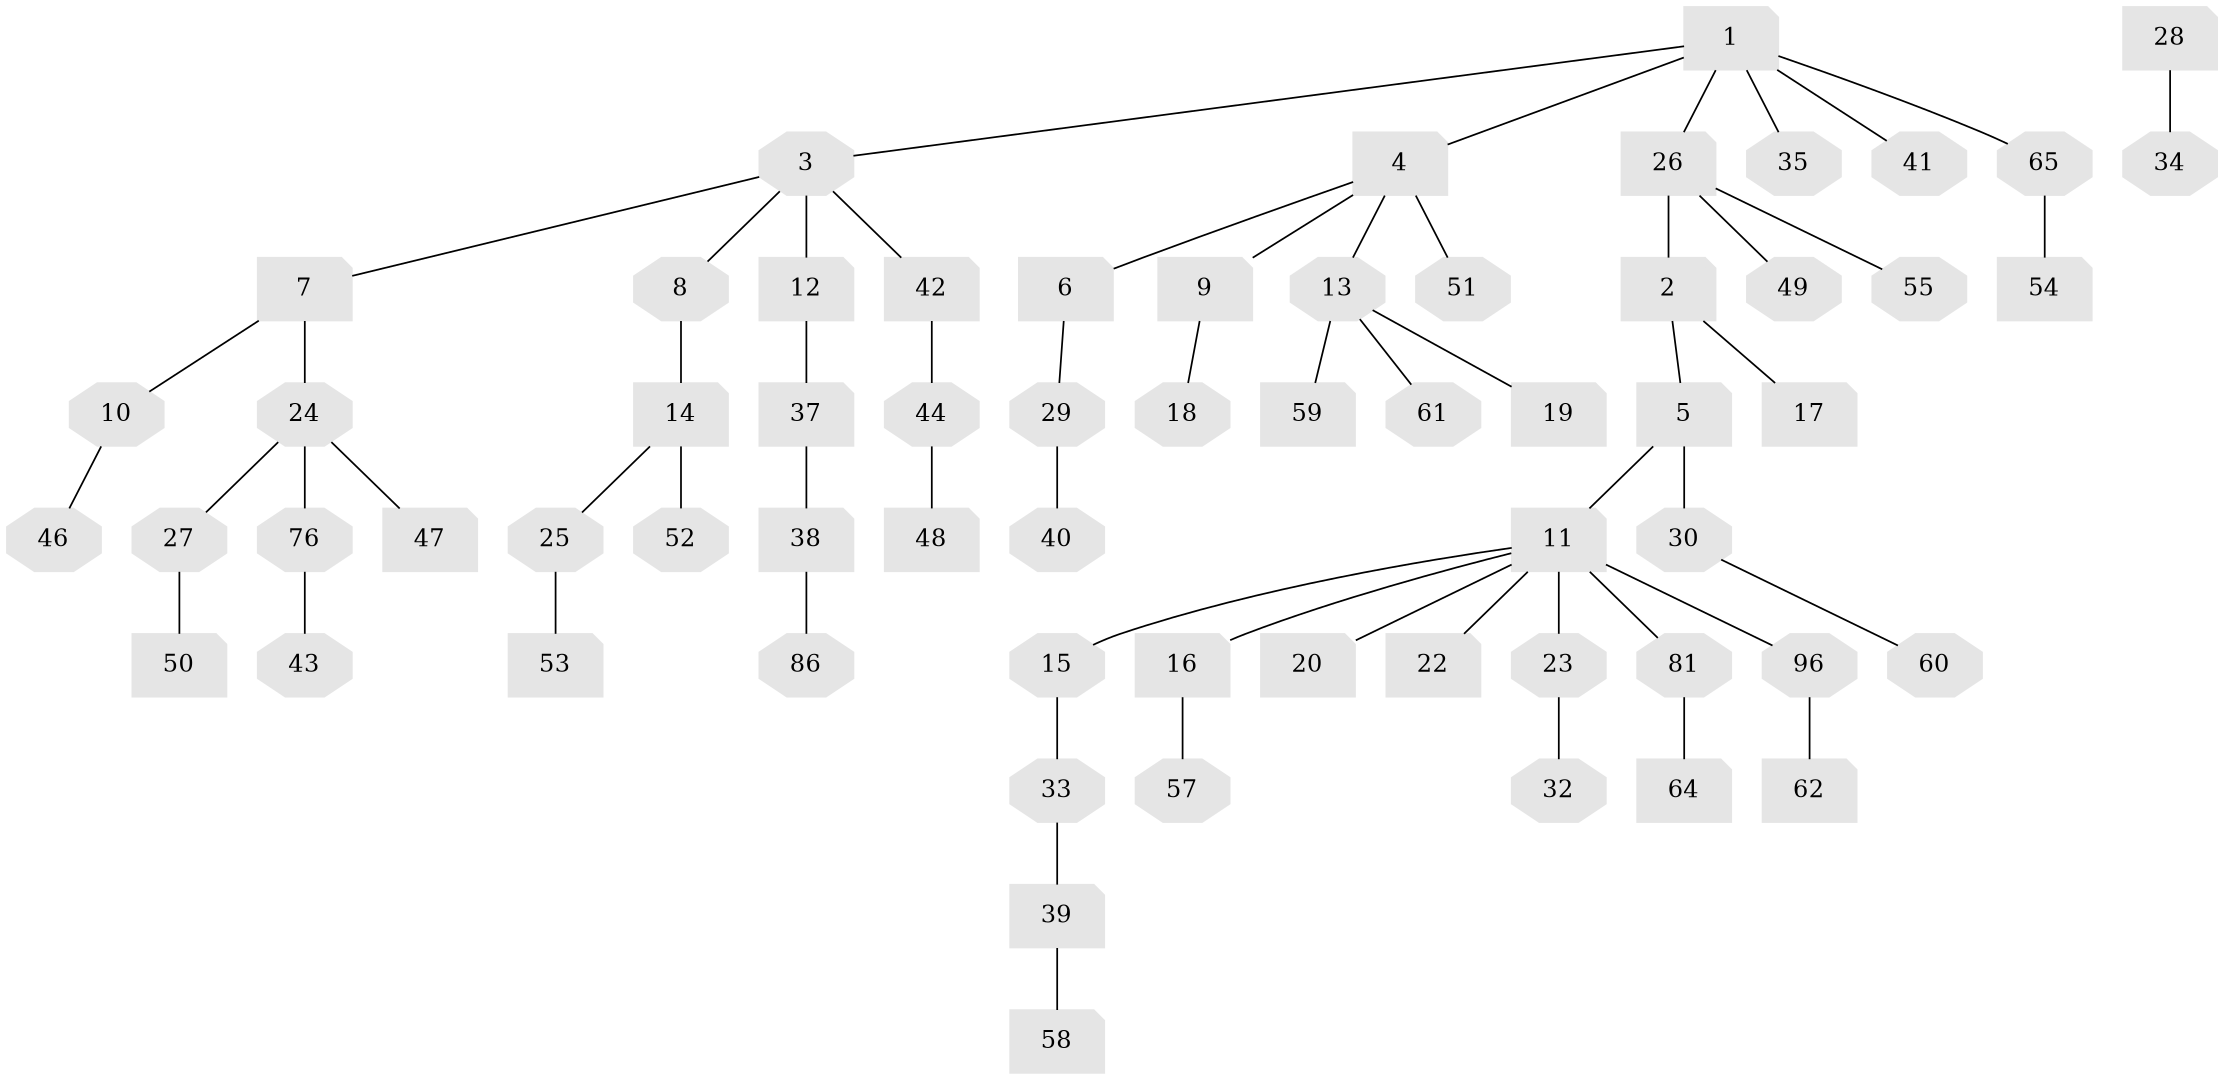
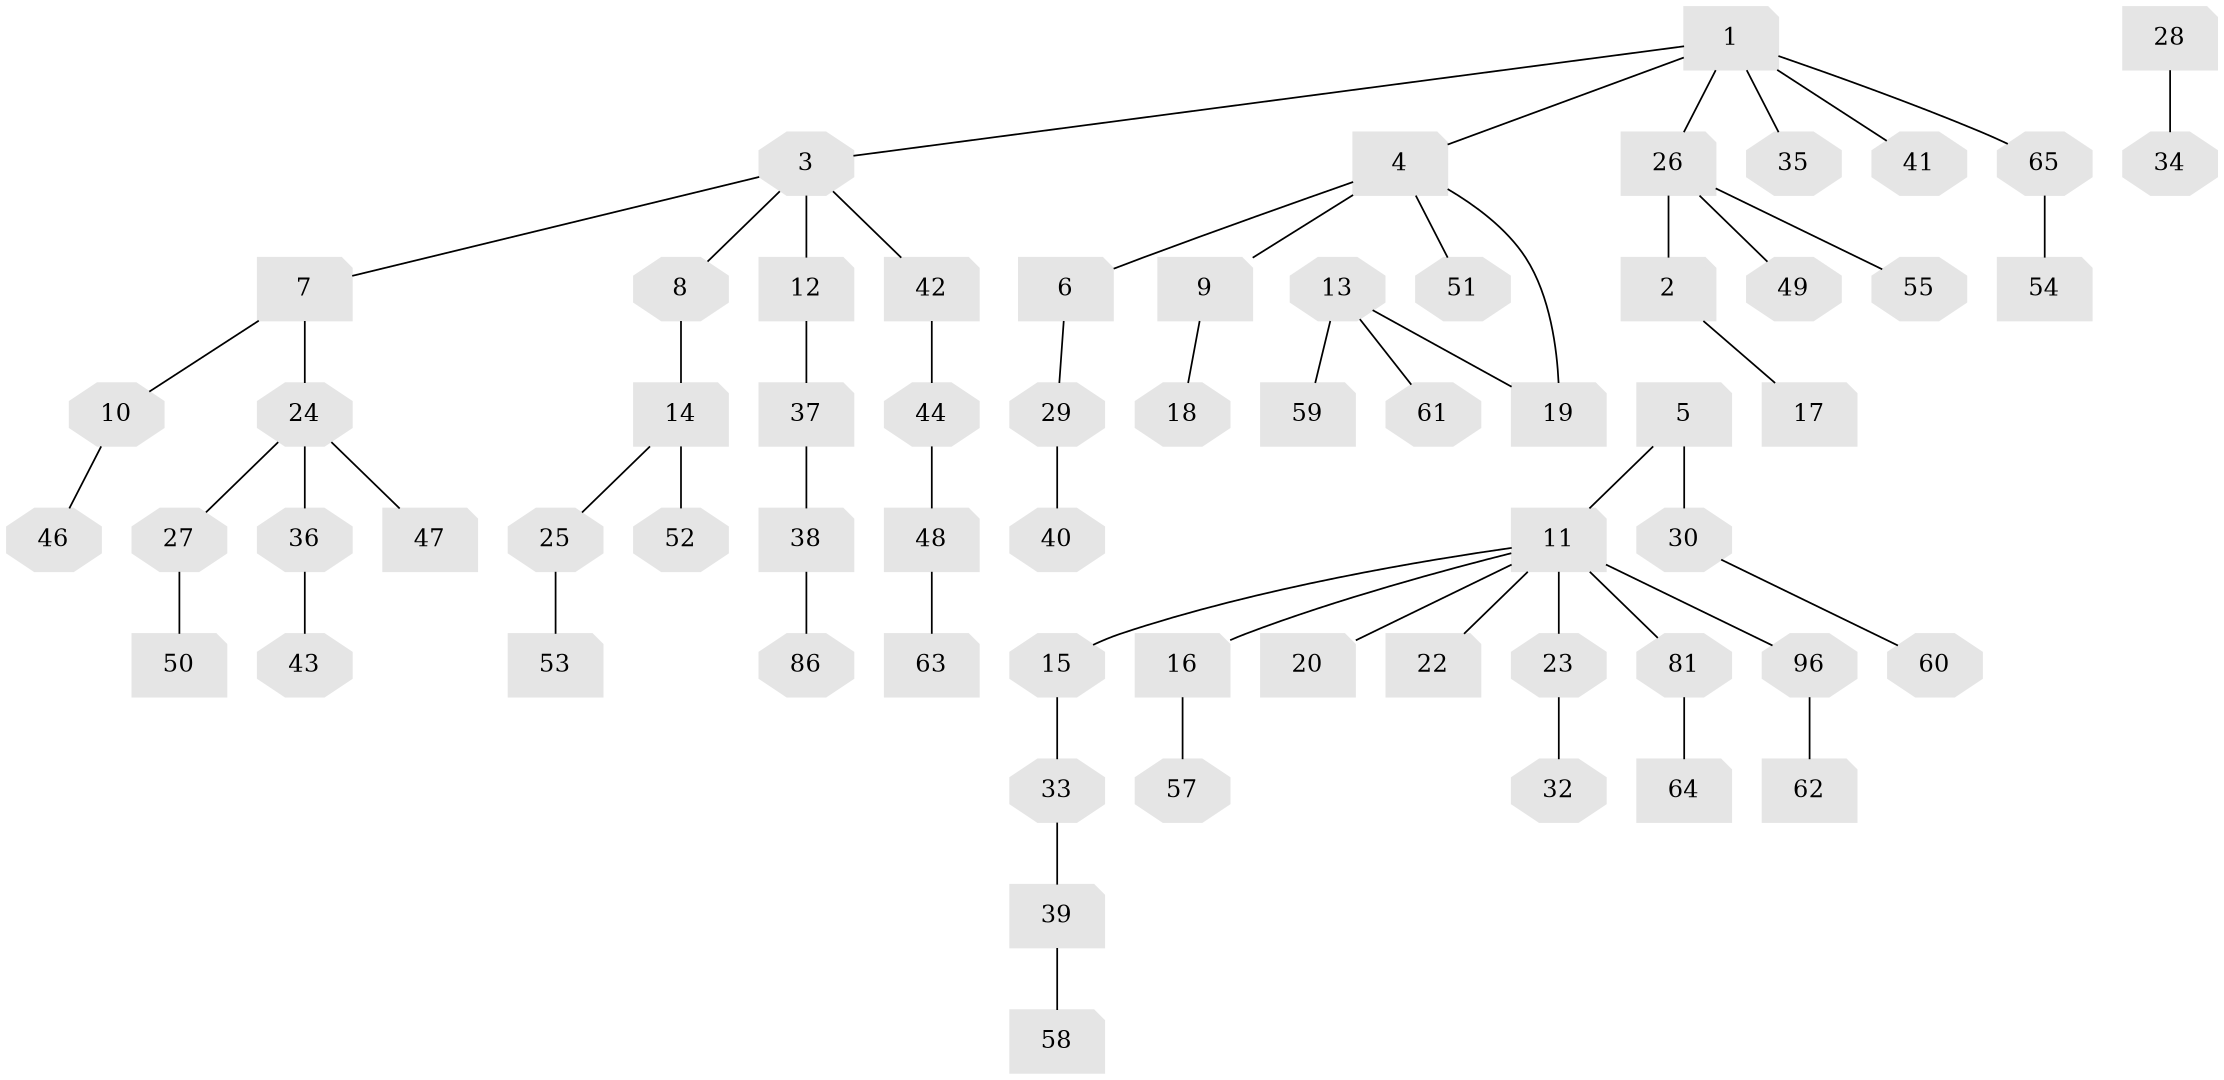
edge "4" -- "13": now "4" -- "19"
edge "2" -- "5": removed
node "76": label "76" -> "36"
node "63": added
